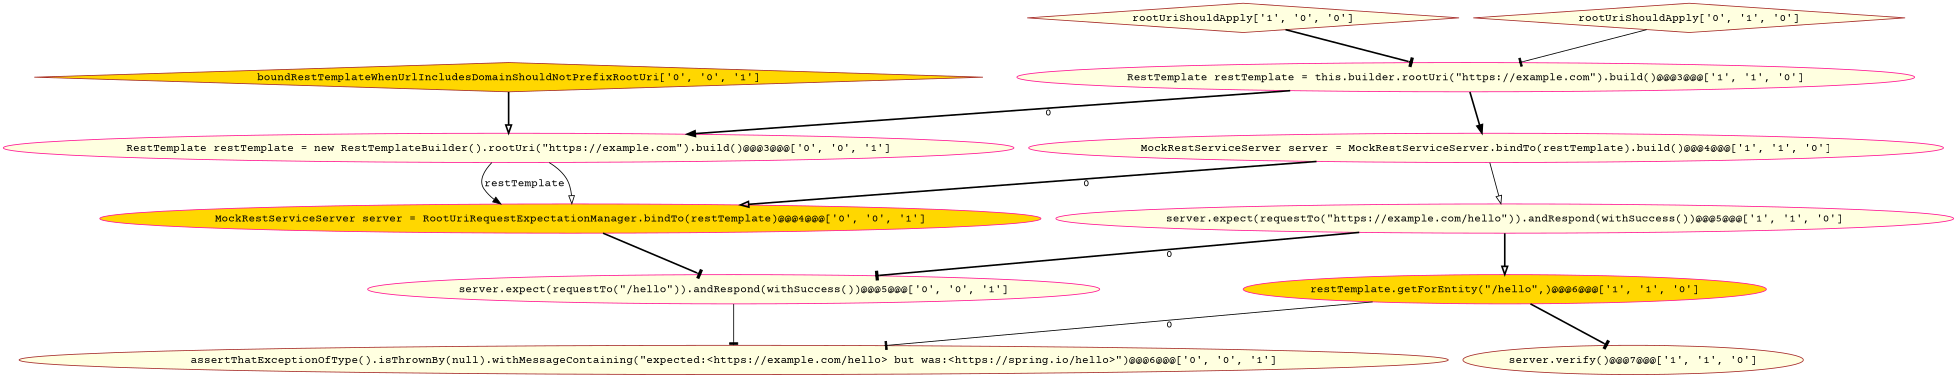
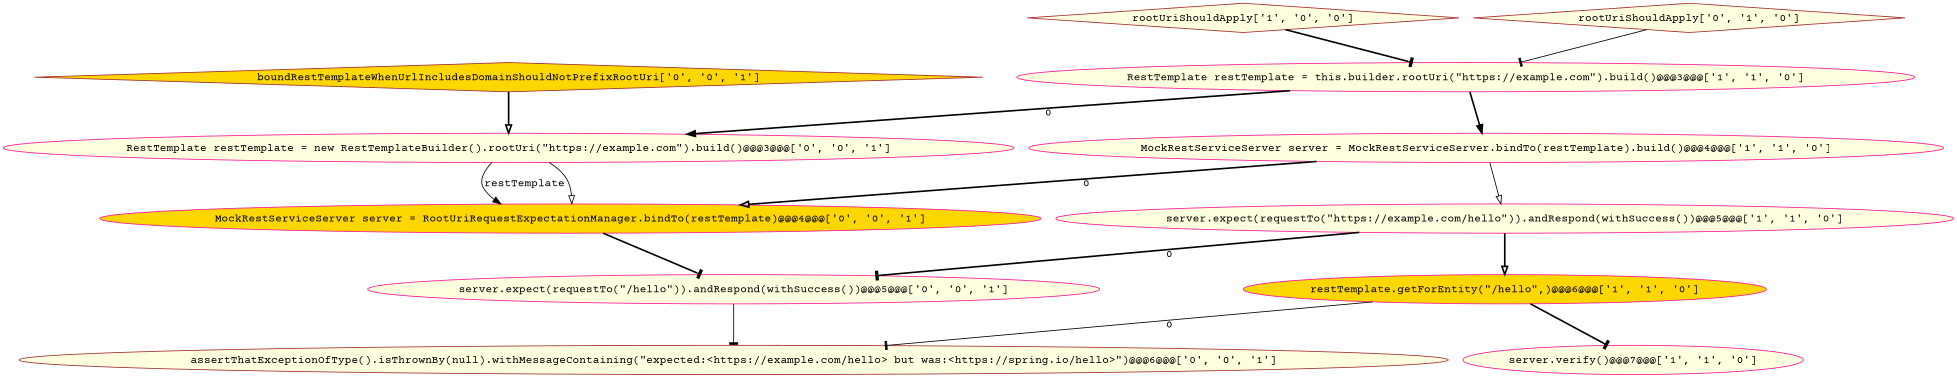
node "server.verify()@@@7@@@['1', '1', '0']": color brown -> deeppink
